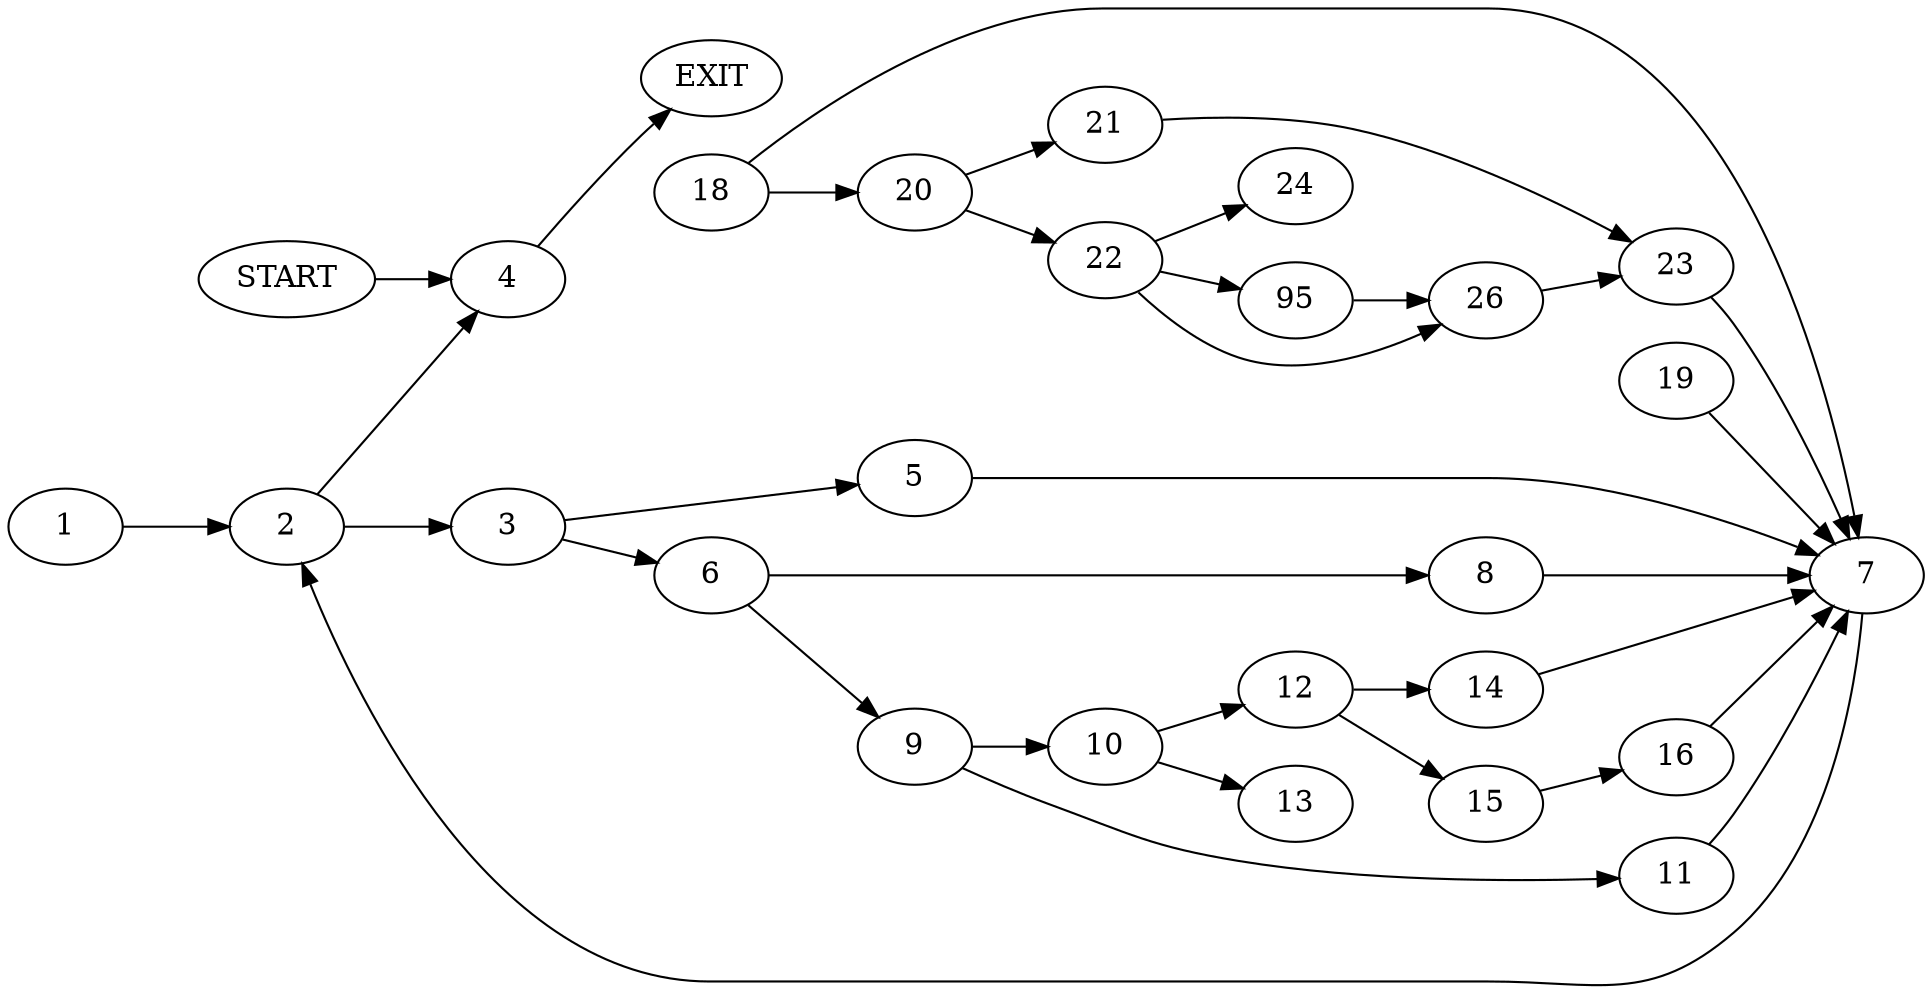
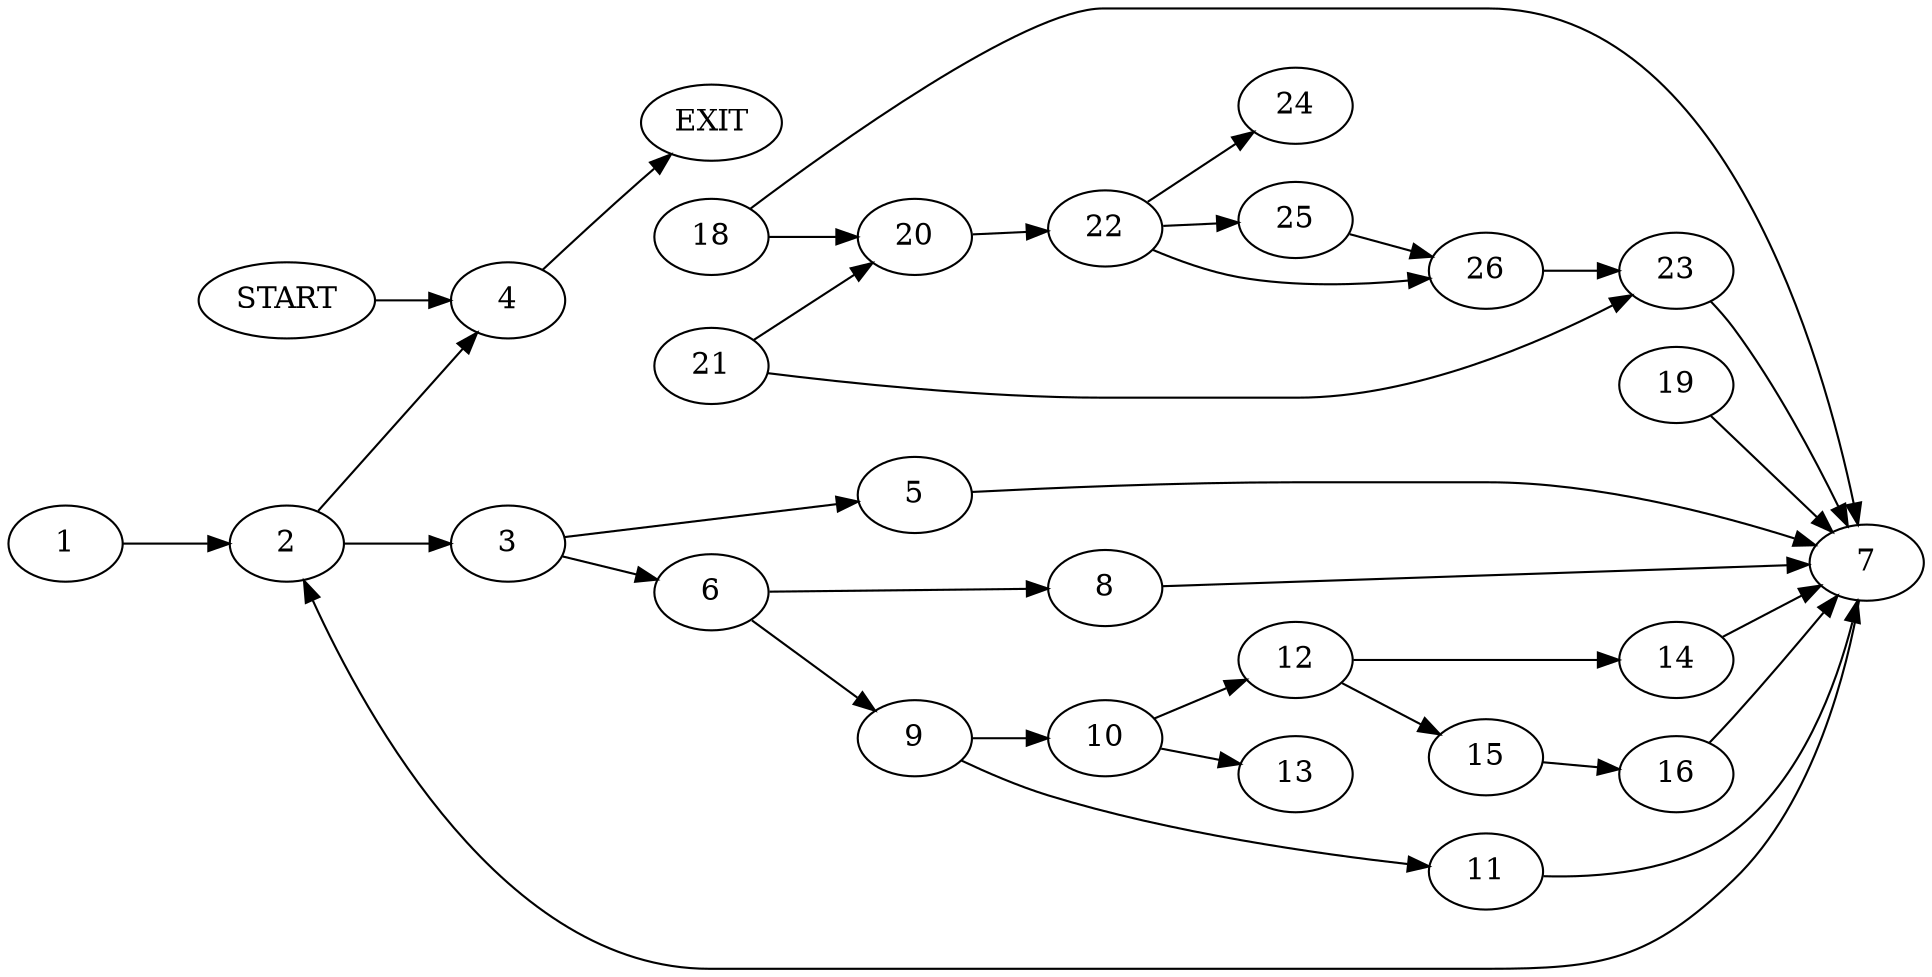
edge "20" -> "21": reversed
node "95": label "95" -> "25"
